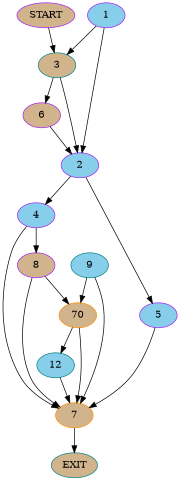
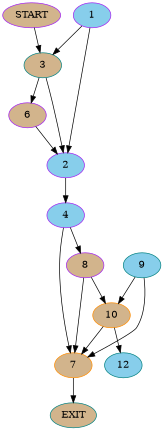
node "70": label "70" -> "10"
node "5": removed
edge "12" -> "7": removed
